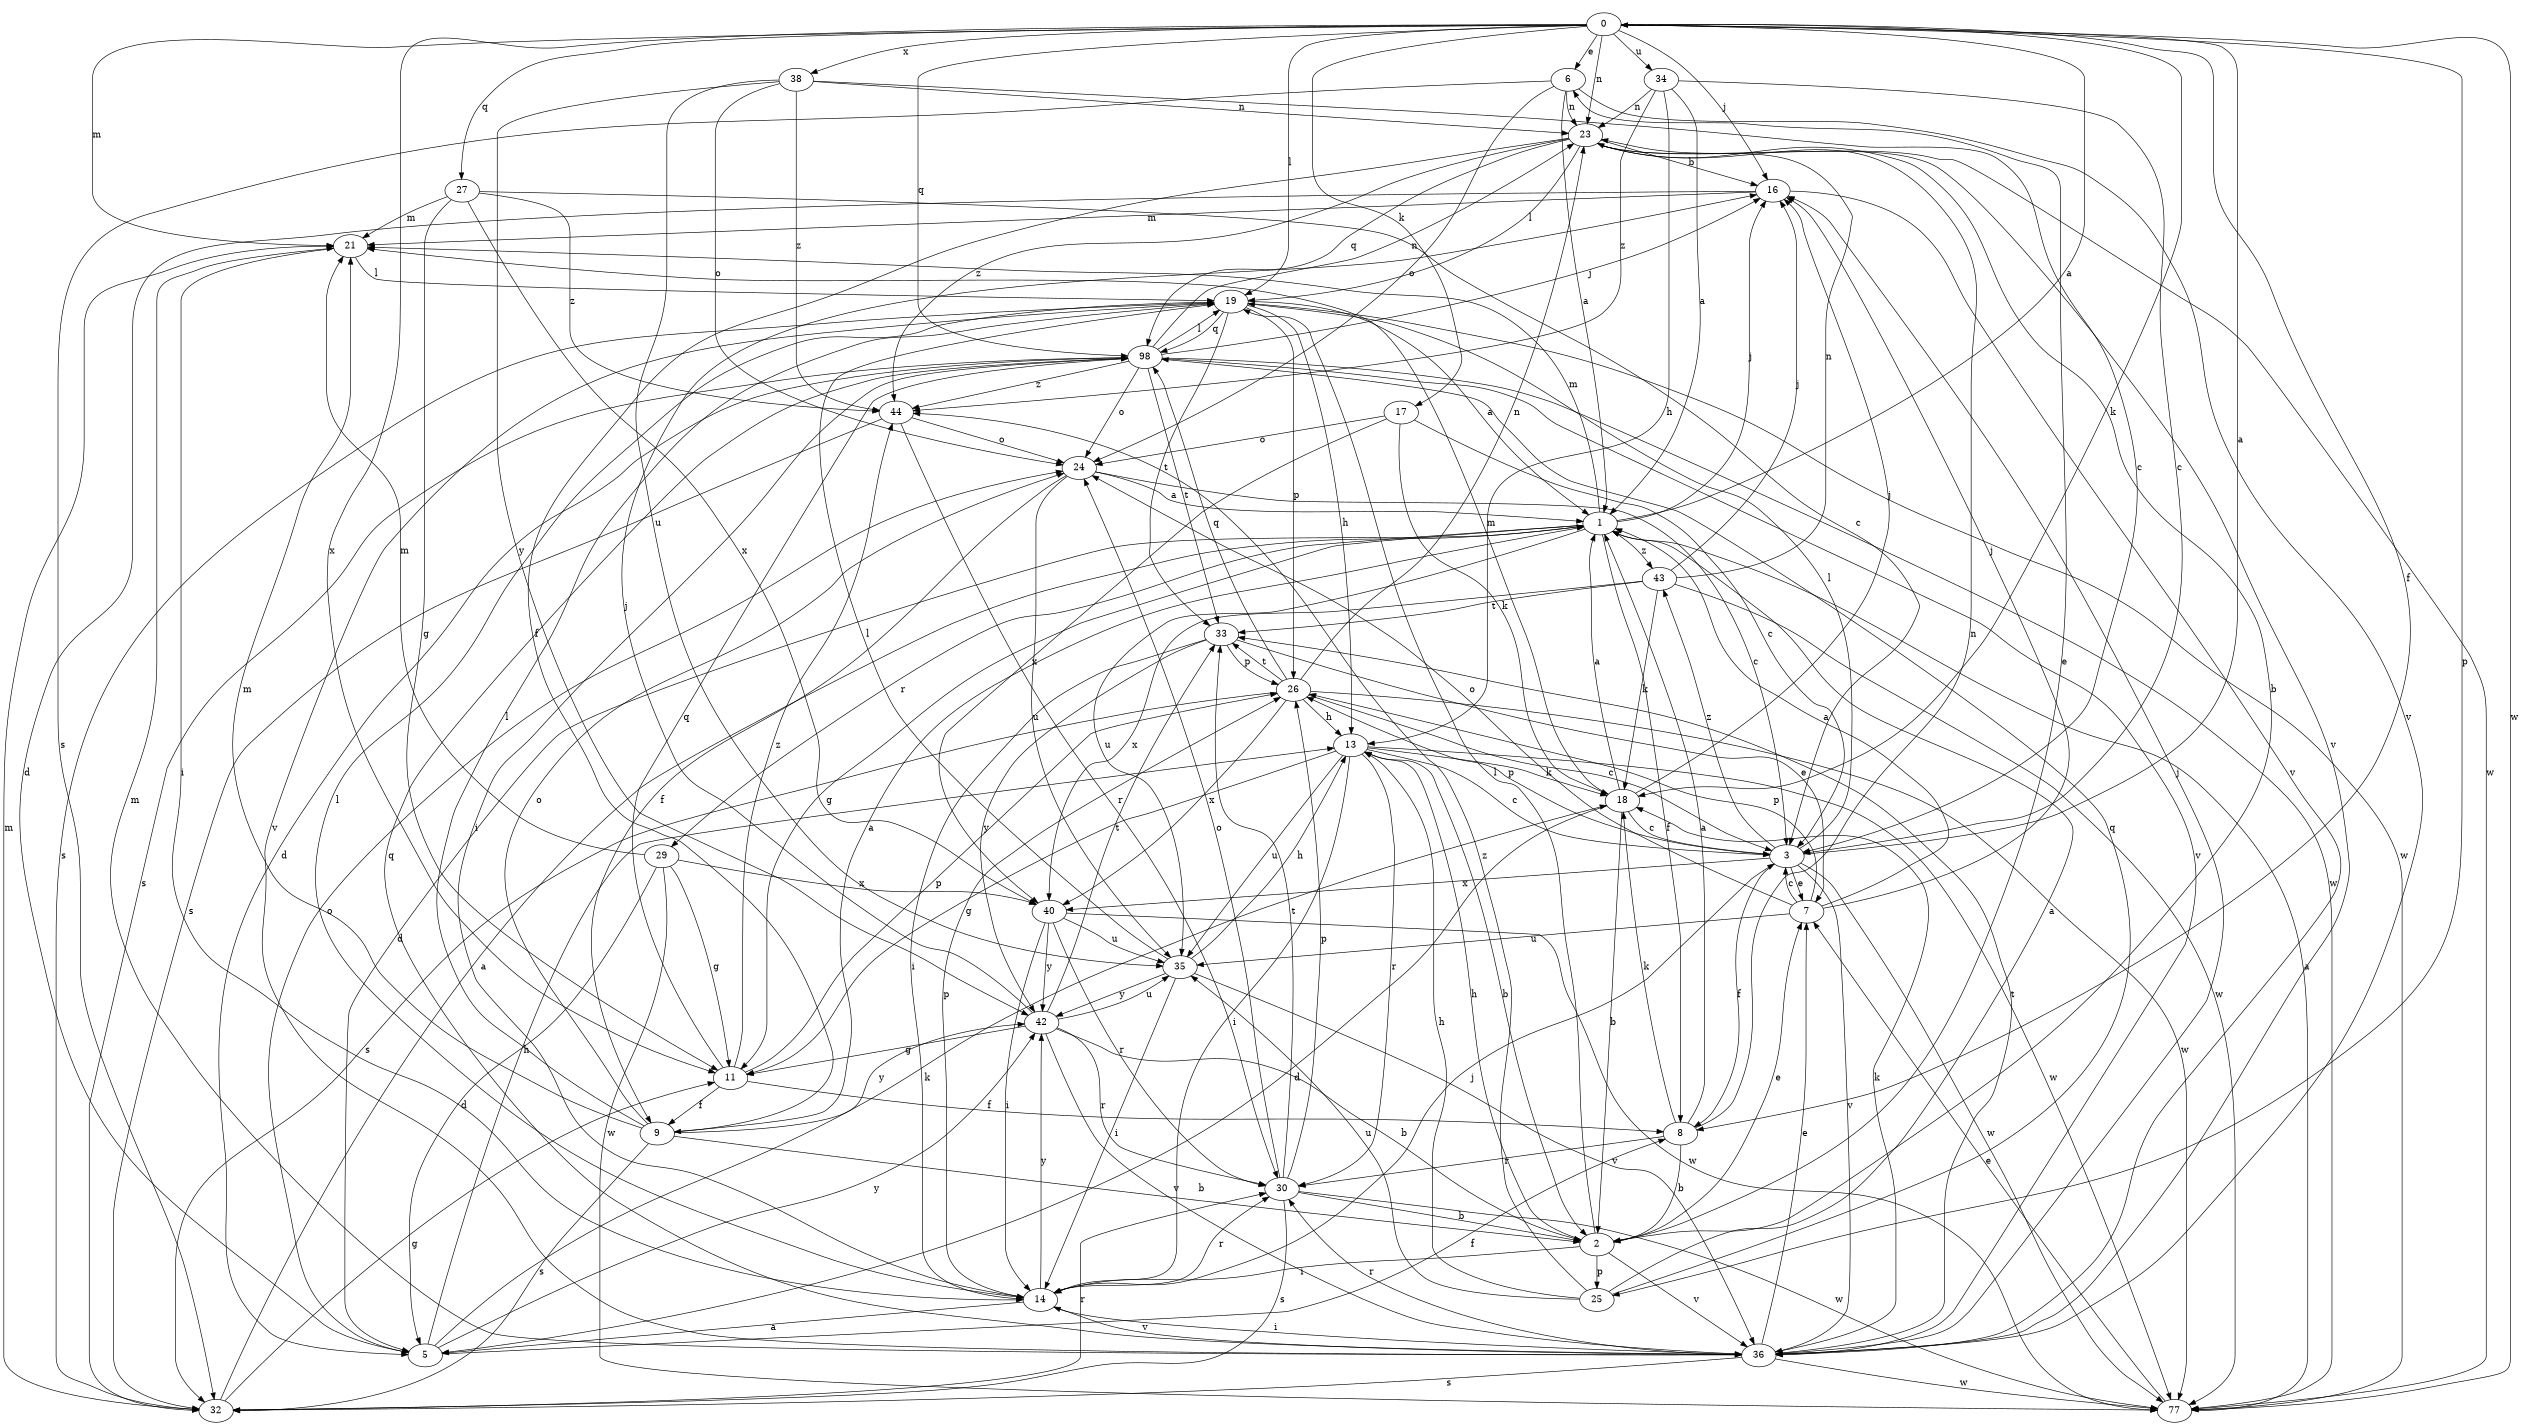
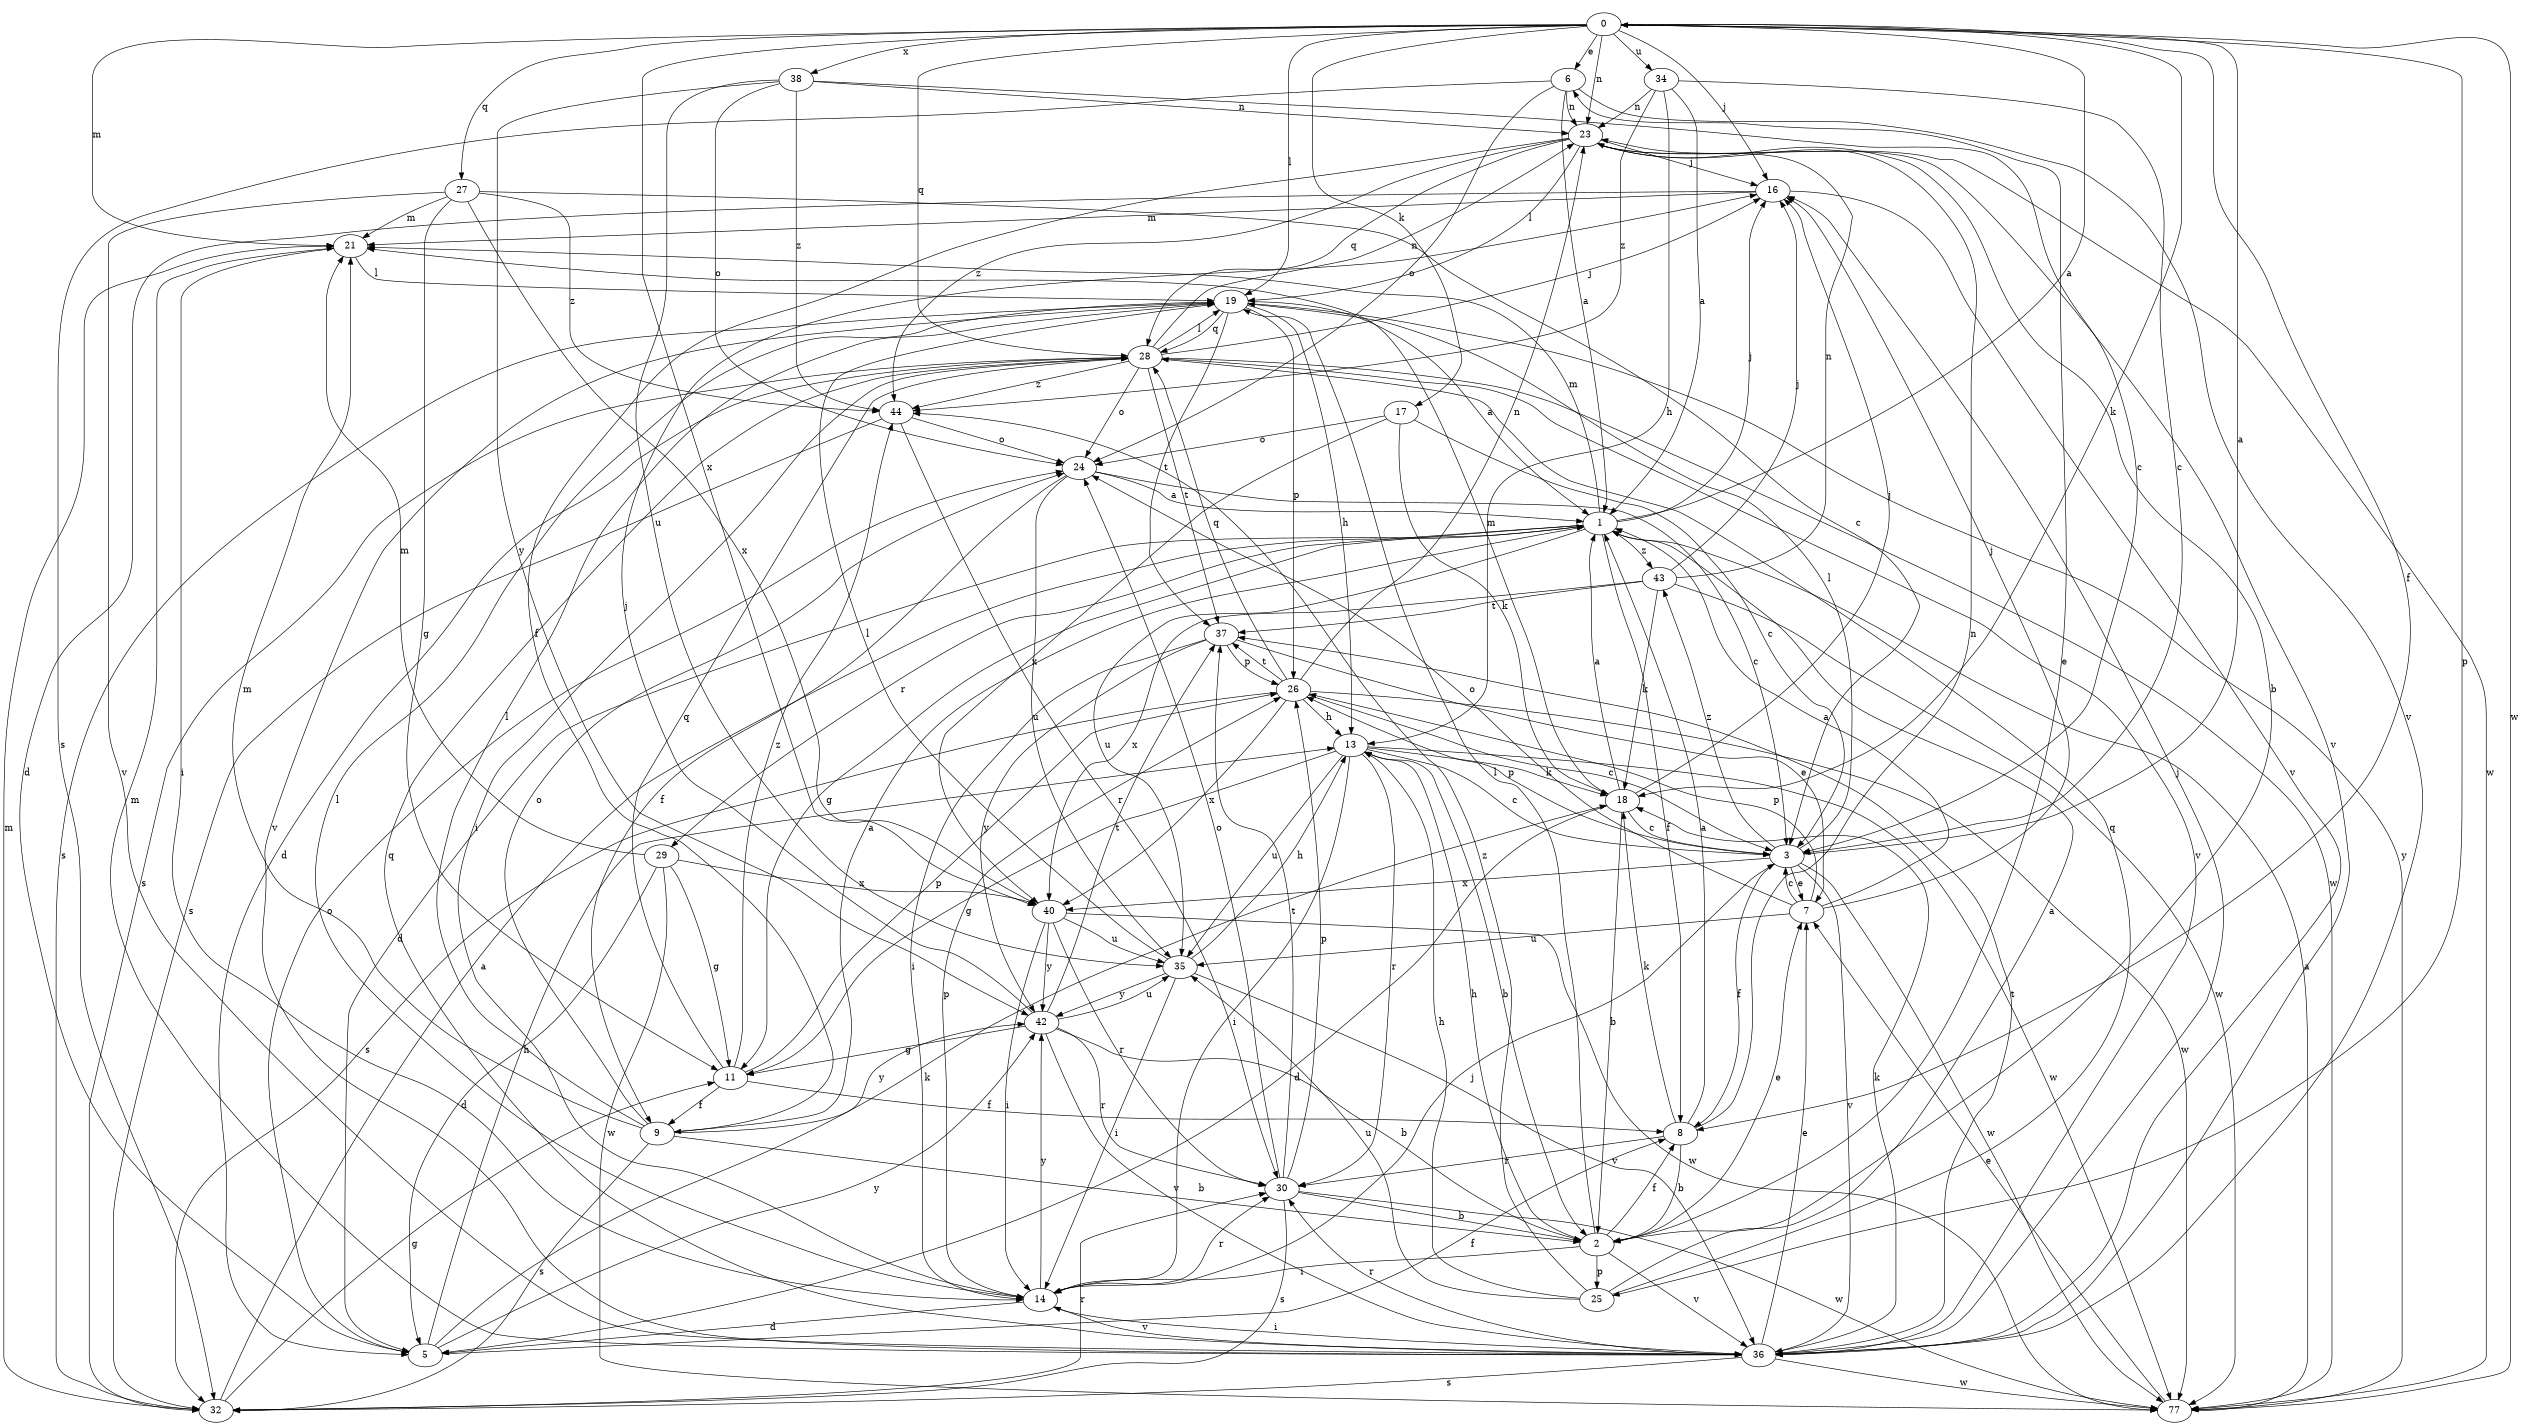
edge "0" -> "11": now "0" -> "40"
edge "23" -> "16": label "b" -> "j"
node "98": label "98" -> "28"
node "33": label "33" -> "37"
edge "19" -> "77": label "w" -> "y"
edge "27" -> "36": added, label "v"
edge "2" -> "8": added, label "f"
edge "14" -> "5": label "a" -> "d"
